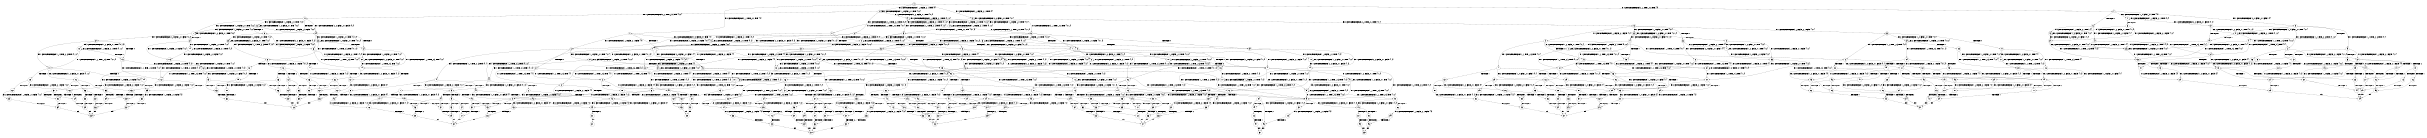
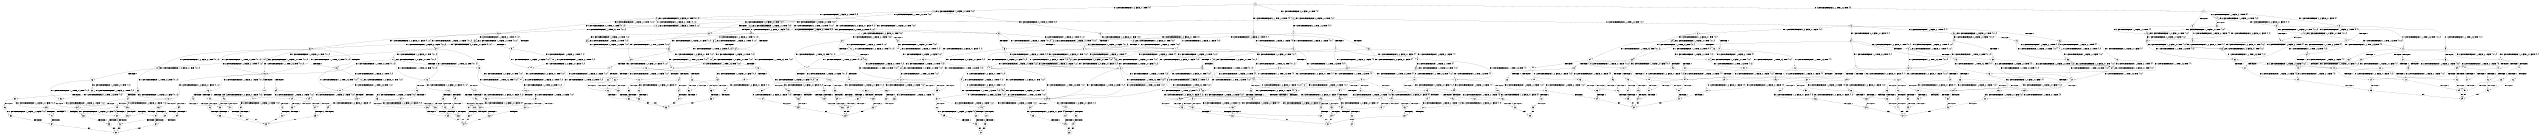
edge "224" -> "149": reversed
edge "331" -> "366": now "332" -> "366"
